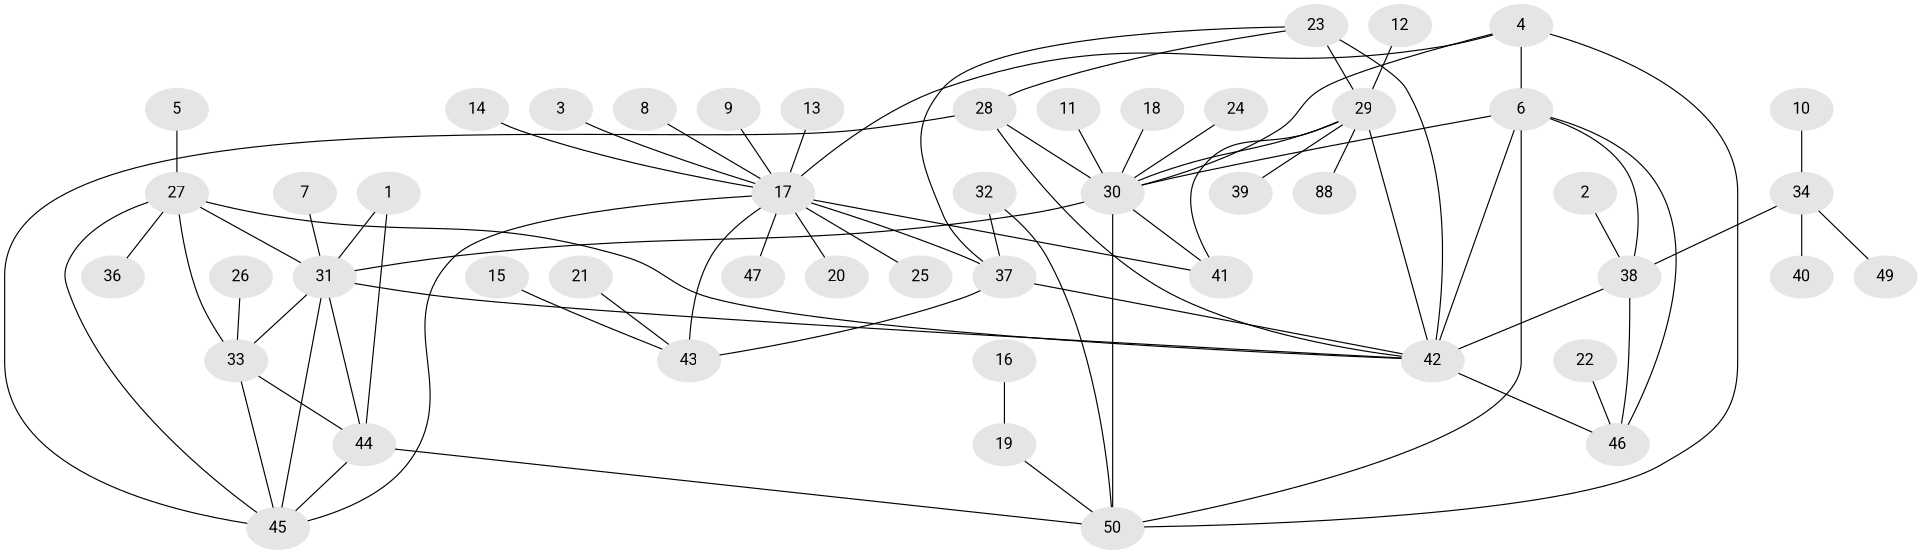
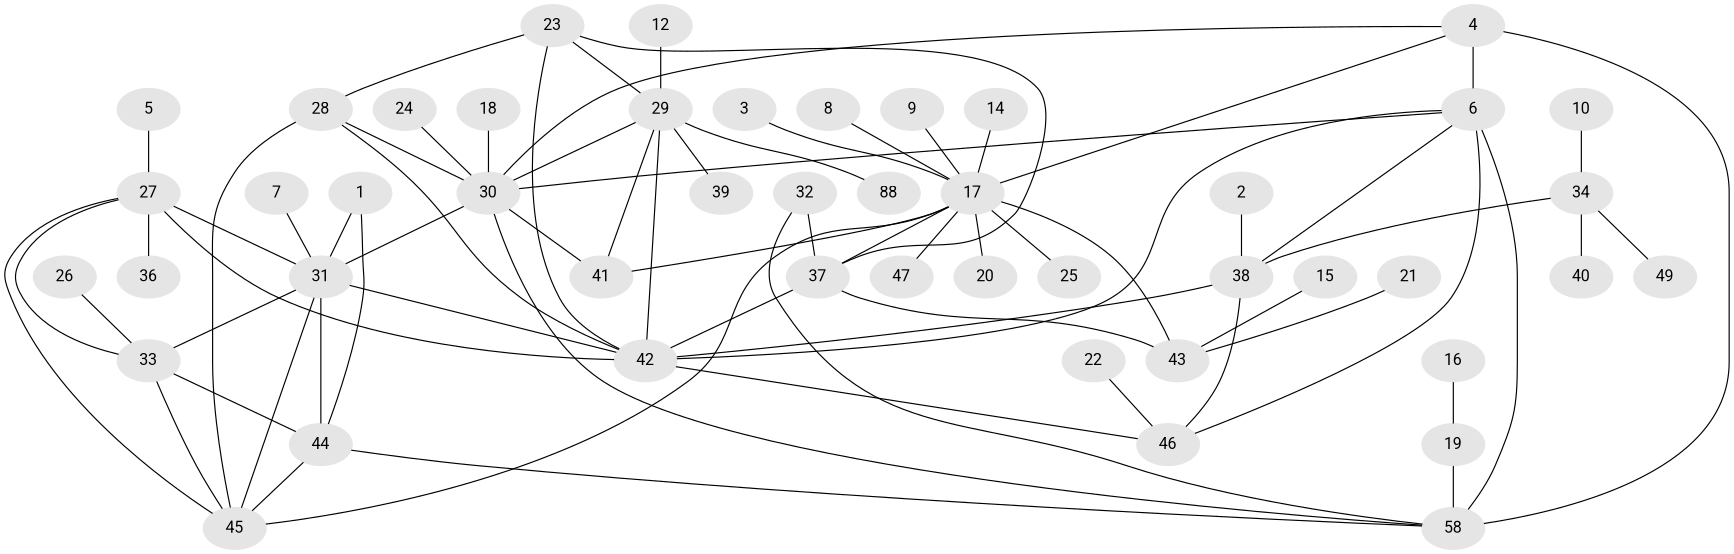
node "13": removed
node "11": removed
node "50": label "50" -> "58"
